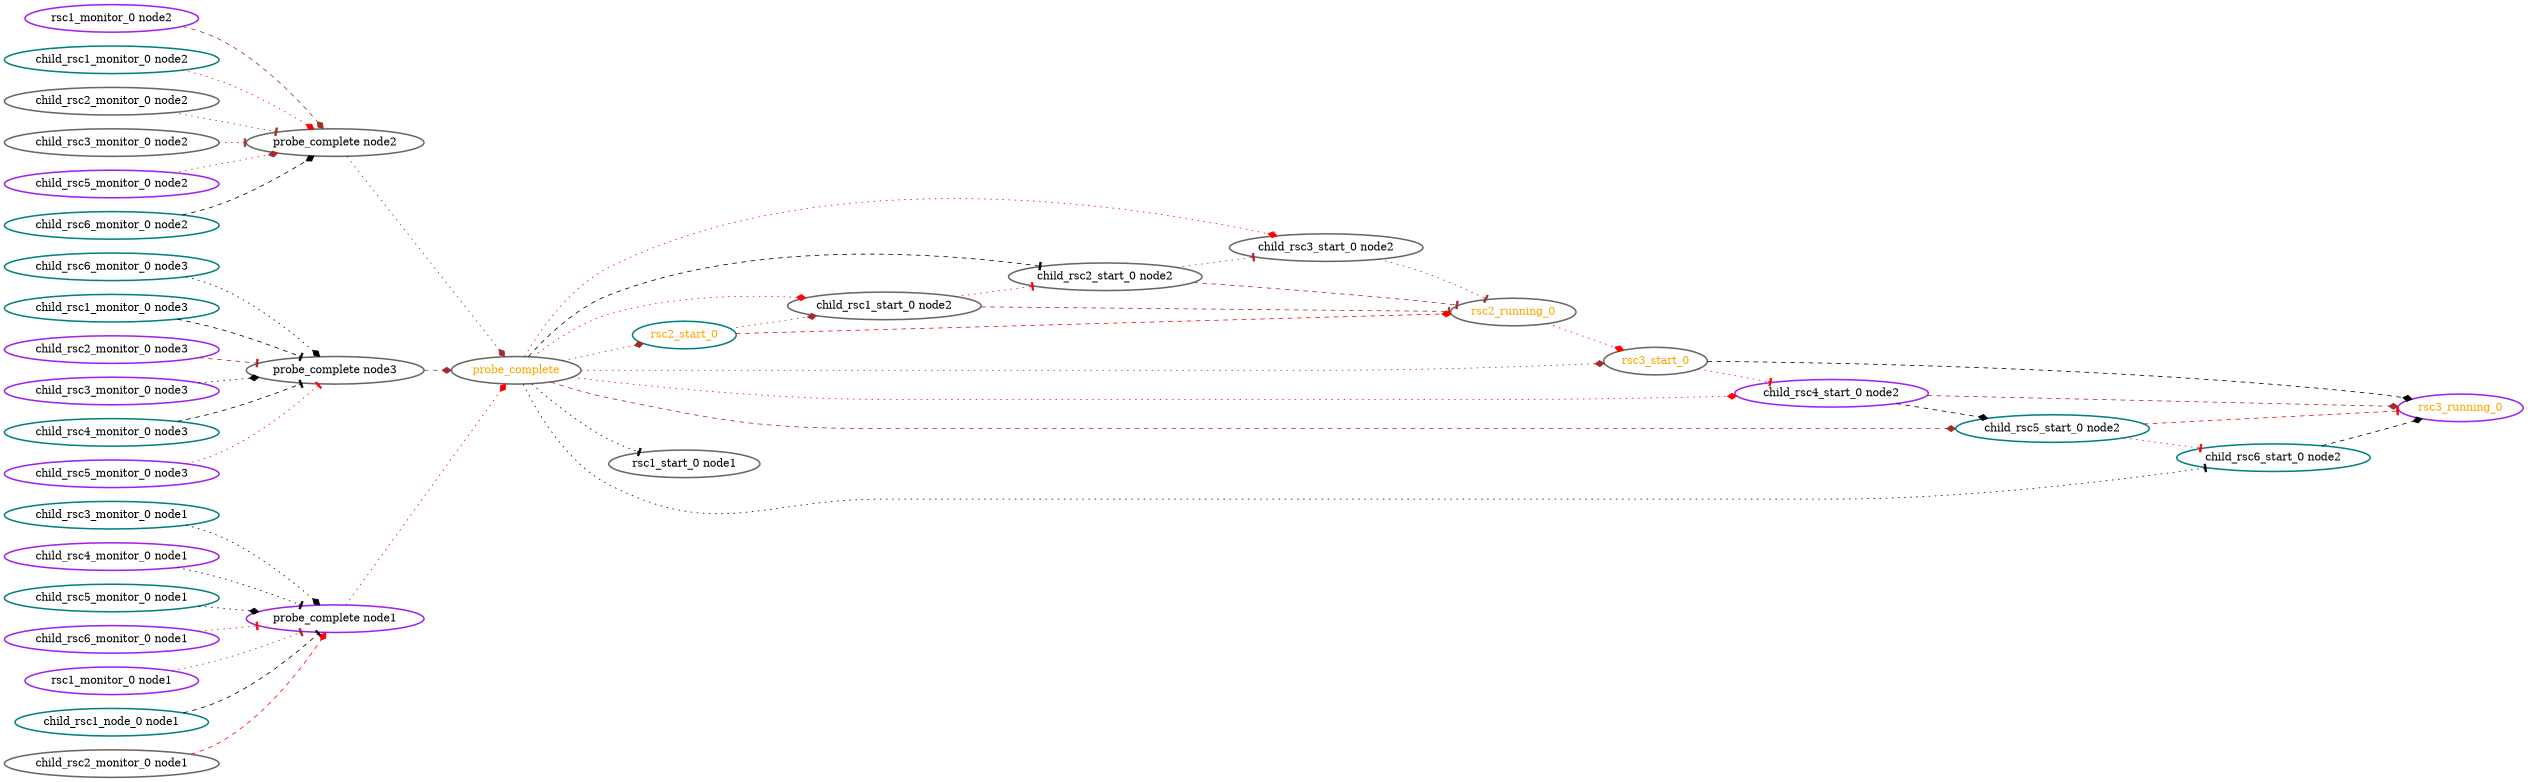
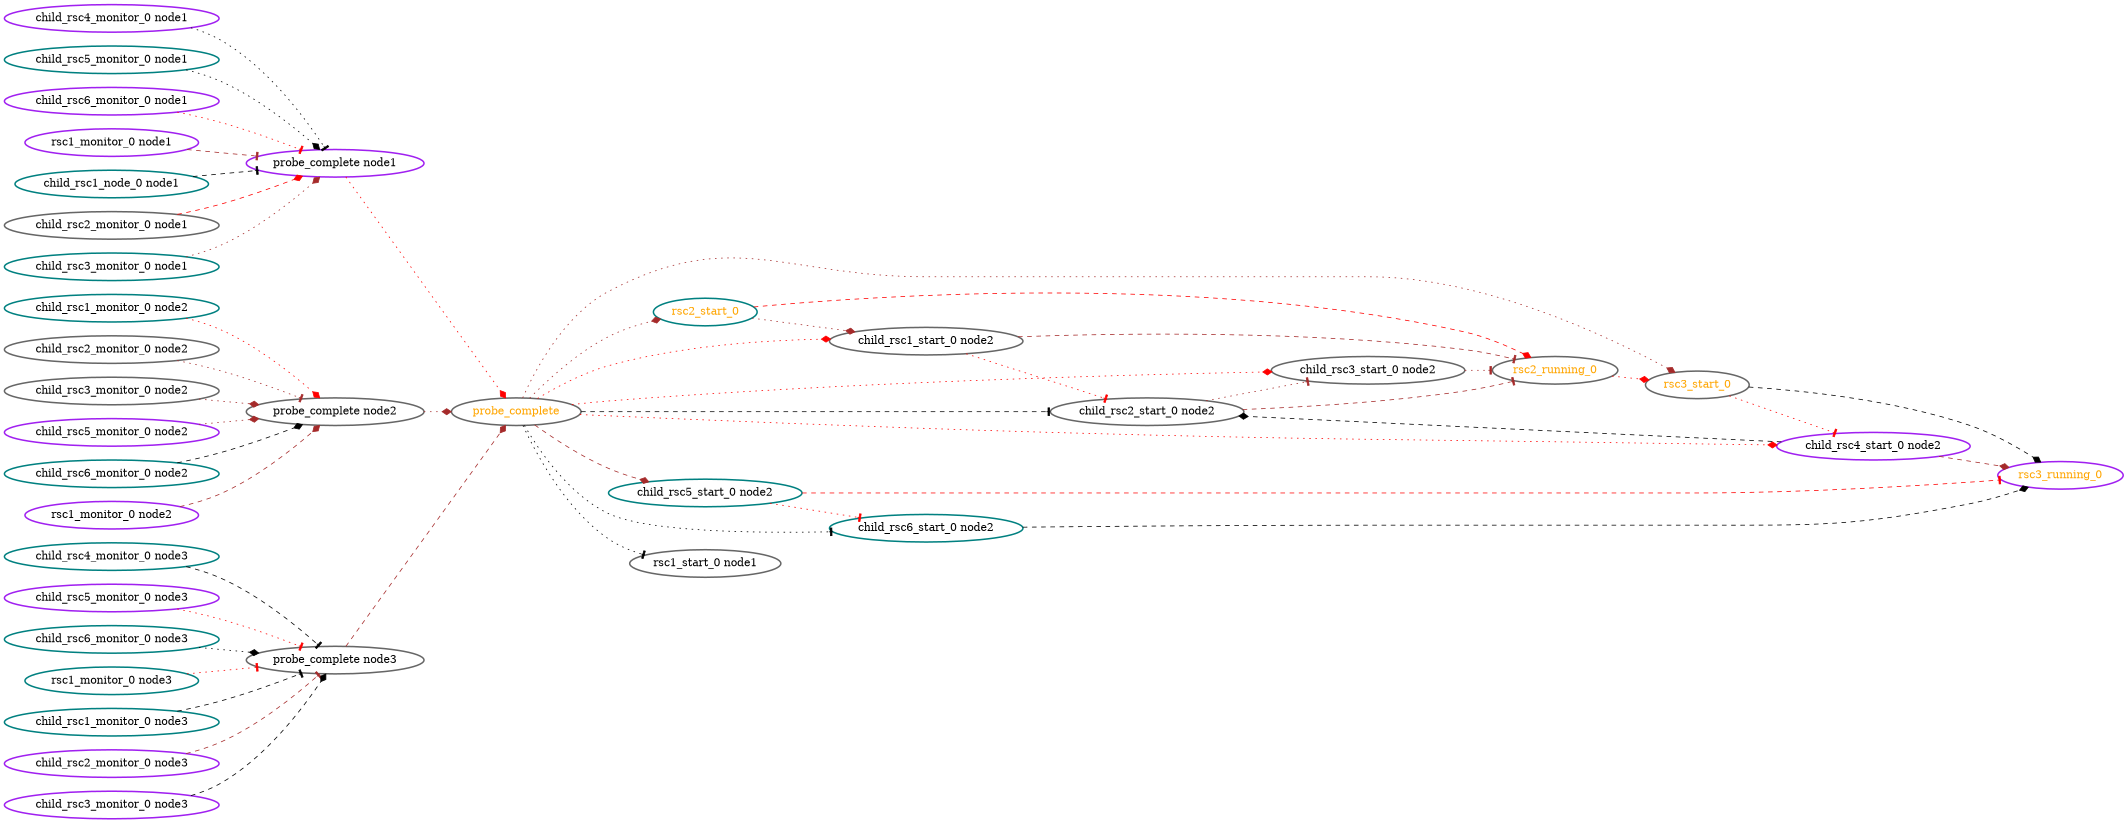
edge "child_rsc3_monitor_0 node2" -> "probe_complete node2": arrowhead tee -> diamond
edge "child_rsc3_monitor_0 node3" -> "probe_complete node3": style dotted -> dashed
edge "child_rsc4_start_0 node2" -> "child_rsc5_start_0 node2": now "child_rsc4_start_0 node2" -> "child_rsc2_start_0 node2"
edge "child_rsc3_monitor_0 node1" -> "probe_complete node1": color black -> brown
edge "rsc1_monitor_0 node1" -> "probe_complete node1": style dotted -> dashed
node "rsc1_monitor_0 node3": added
